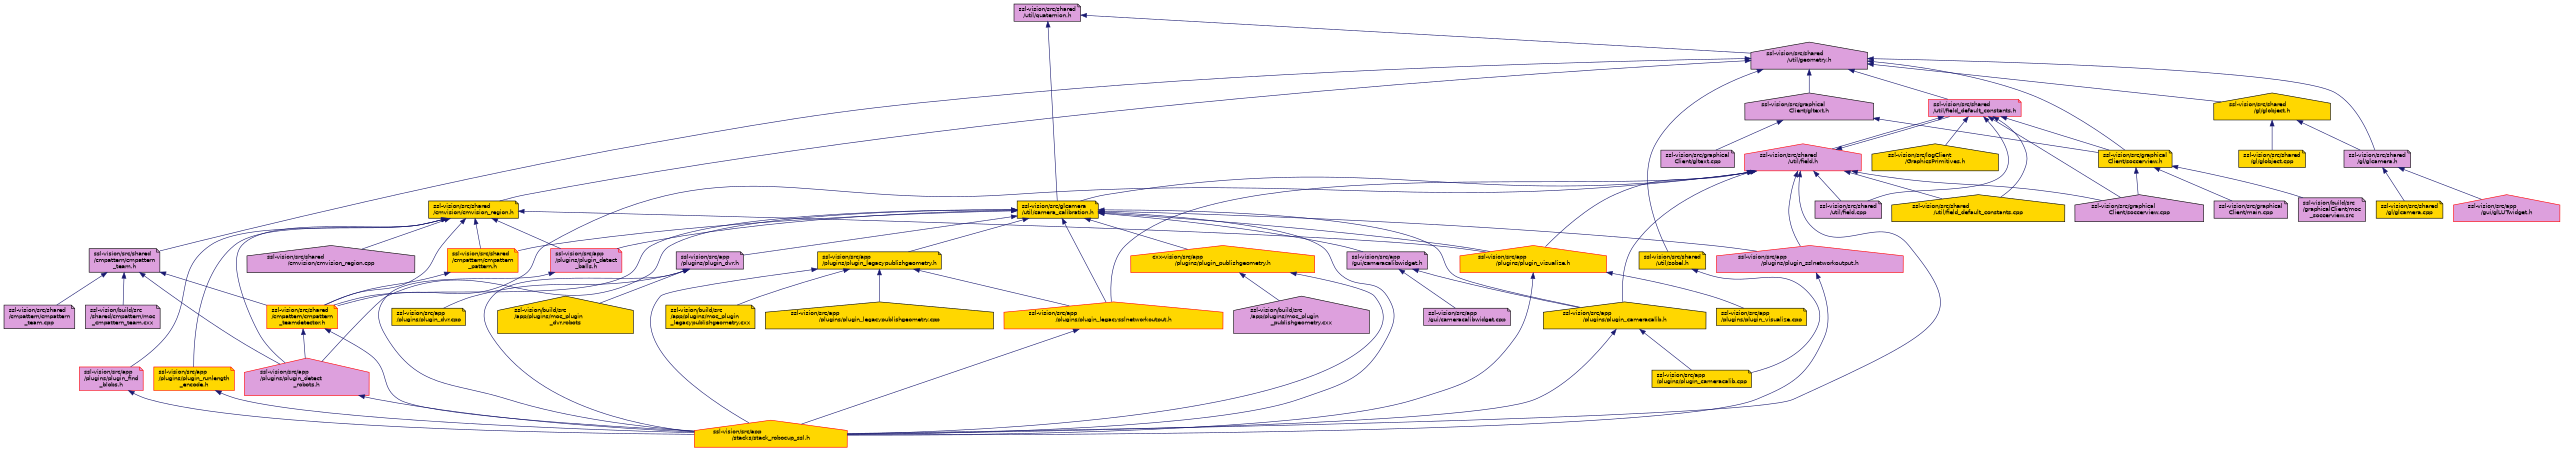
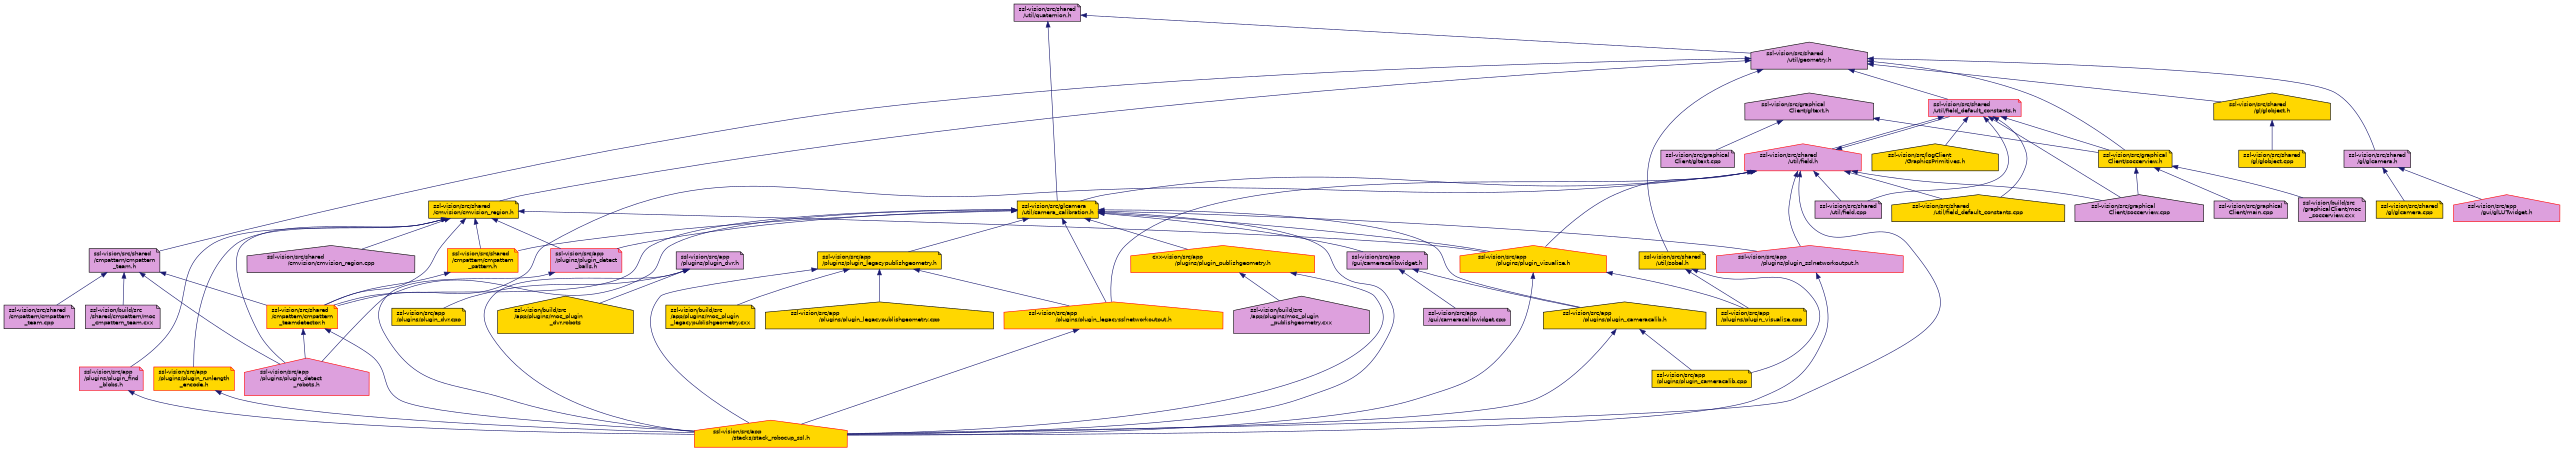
edge "ssl-vision/src/graphical Client/gltext.h" -> "ssl-vision/src/shared /util/geometry.h": removed
edge "ssl-vision/src/shared /gl/glcamera.h" -> "ssl-vision/src/shared /gl/globject.h": removed
node "ssl-vision/build/src /graphicalClient/moc _soccerview.src": label "ssl-vision/build/src /graphicalClient/moc _soccerview.src" -> "ssl-vision/build/src /graphicalClient/moc _soccerview.cxx"
edge "ssl-vision/src/app /plugins/plugin_cameracalib.h" -> "ssl-vision/src/shared /util/field.h": removed
edge "ssl-vision/src/app /plugins/plugin_dvr.h" -> "ssl-vision/src/glcamera /util/camera_calibration.h": removed
edge "ssl-vision/src/app /plugins/plugin_visualize.cpp" -> "ssl-vision/src/shared /util/sobel.h": added
edge "ssl-vision/src/app /stacks/stack_robocup_ssl.h" -> "ssl-vision/src/app /plugins/plugin_detect _robots.h": removed
